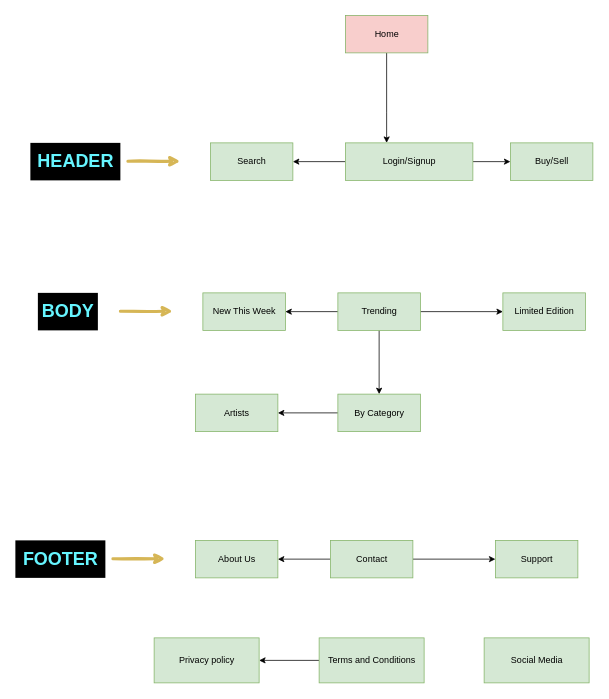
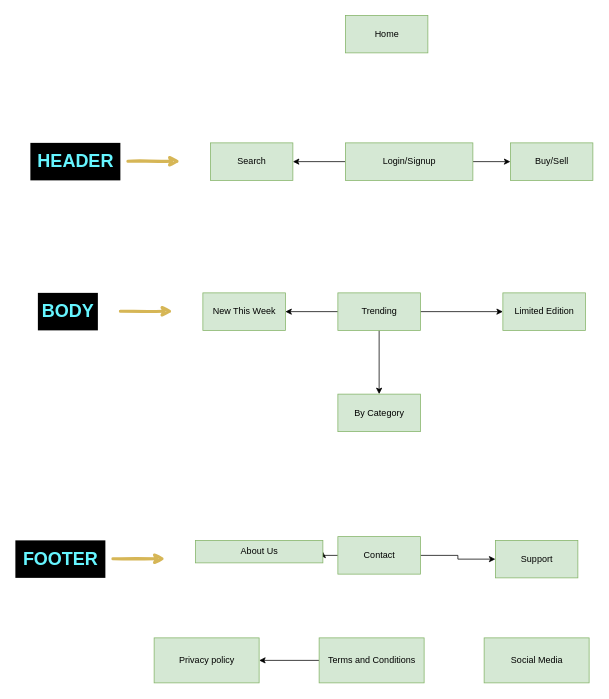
node "Home": fillcolor #f8cecc -> #d5e8d4
edge "Home" -> "Login/Signup": removed
node "Artists": removed
edge "By Category" -> "Artists": removed
node "About Us": size 83x38 -> 128x23
node "Contact": moved (372, 559) -> (379, 555)
